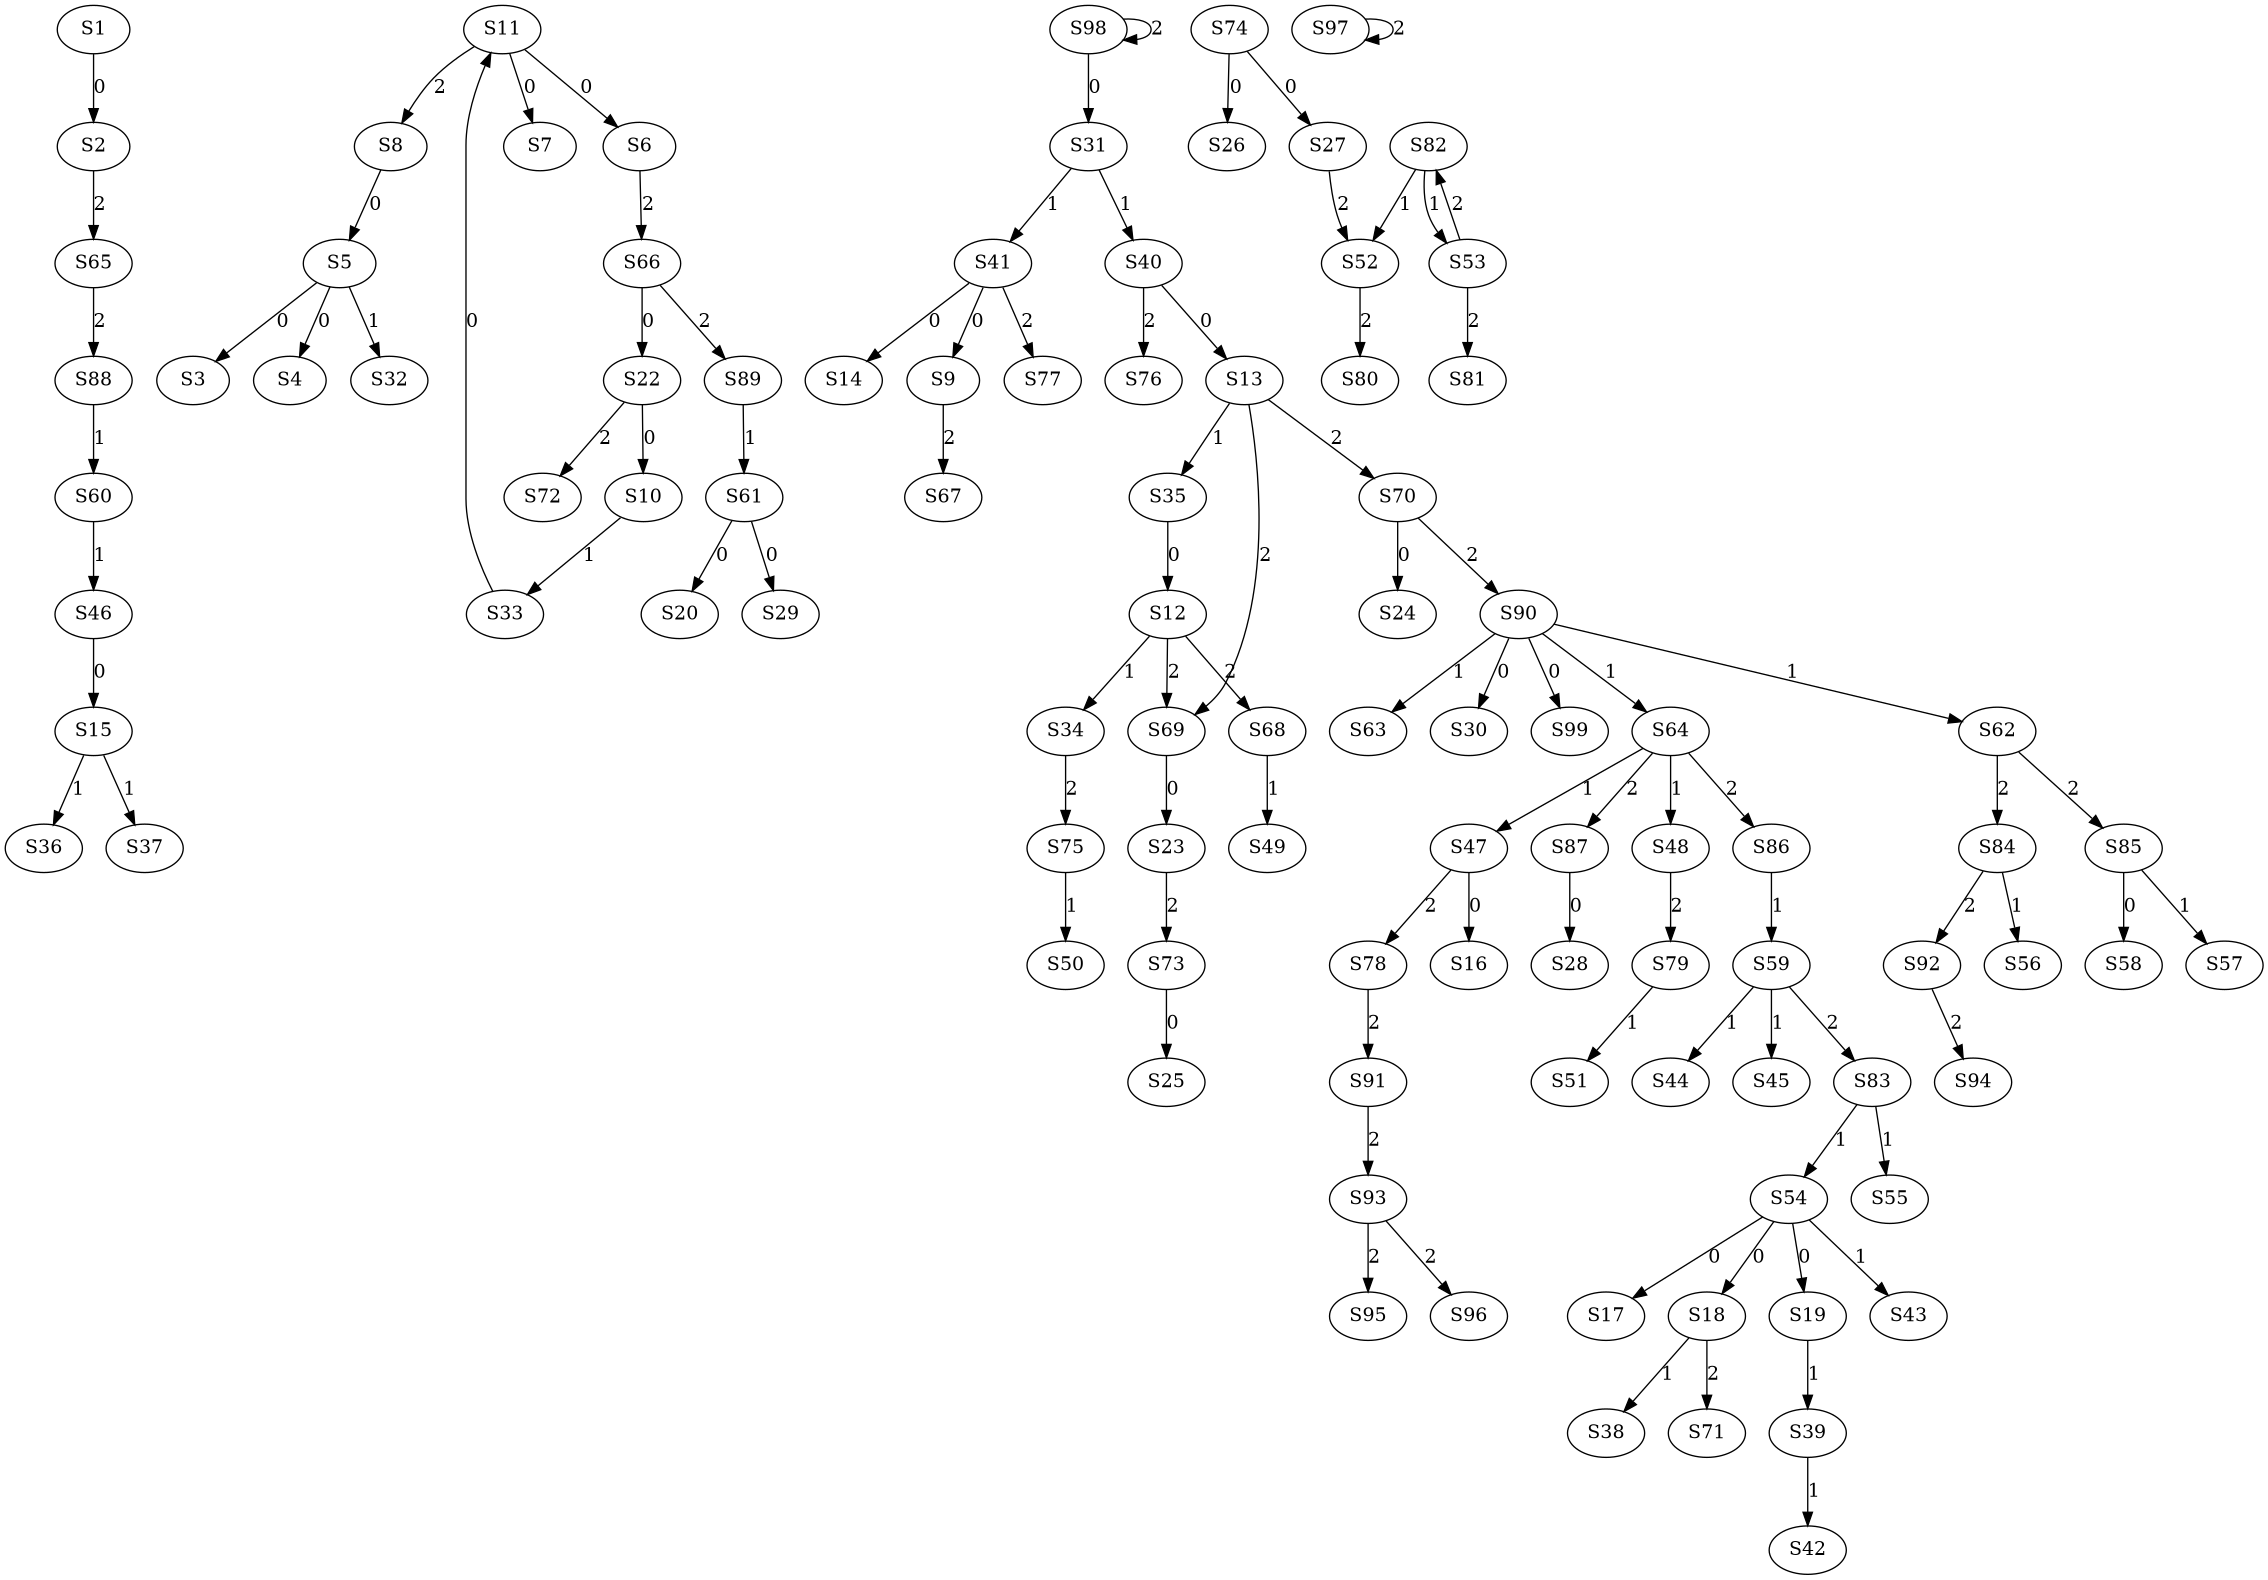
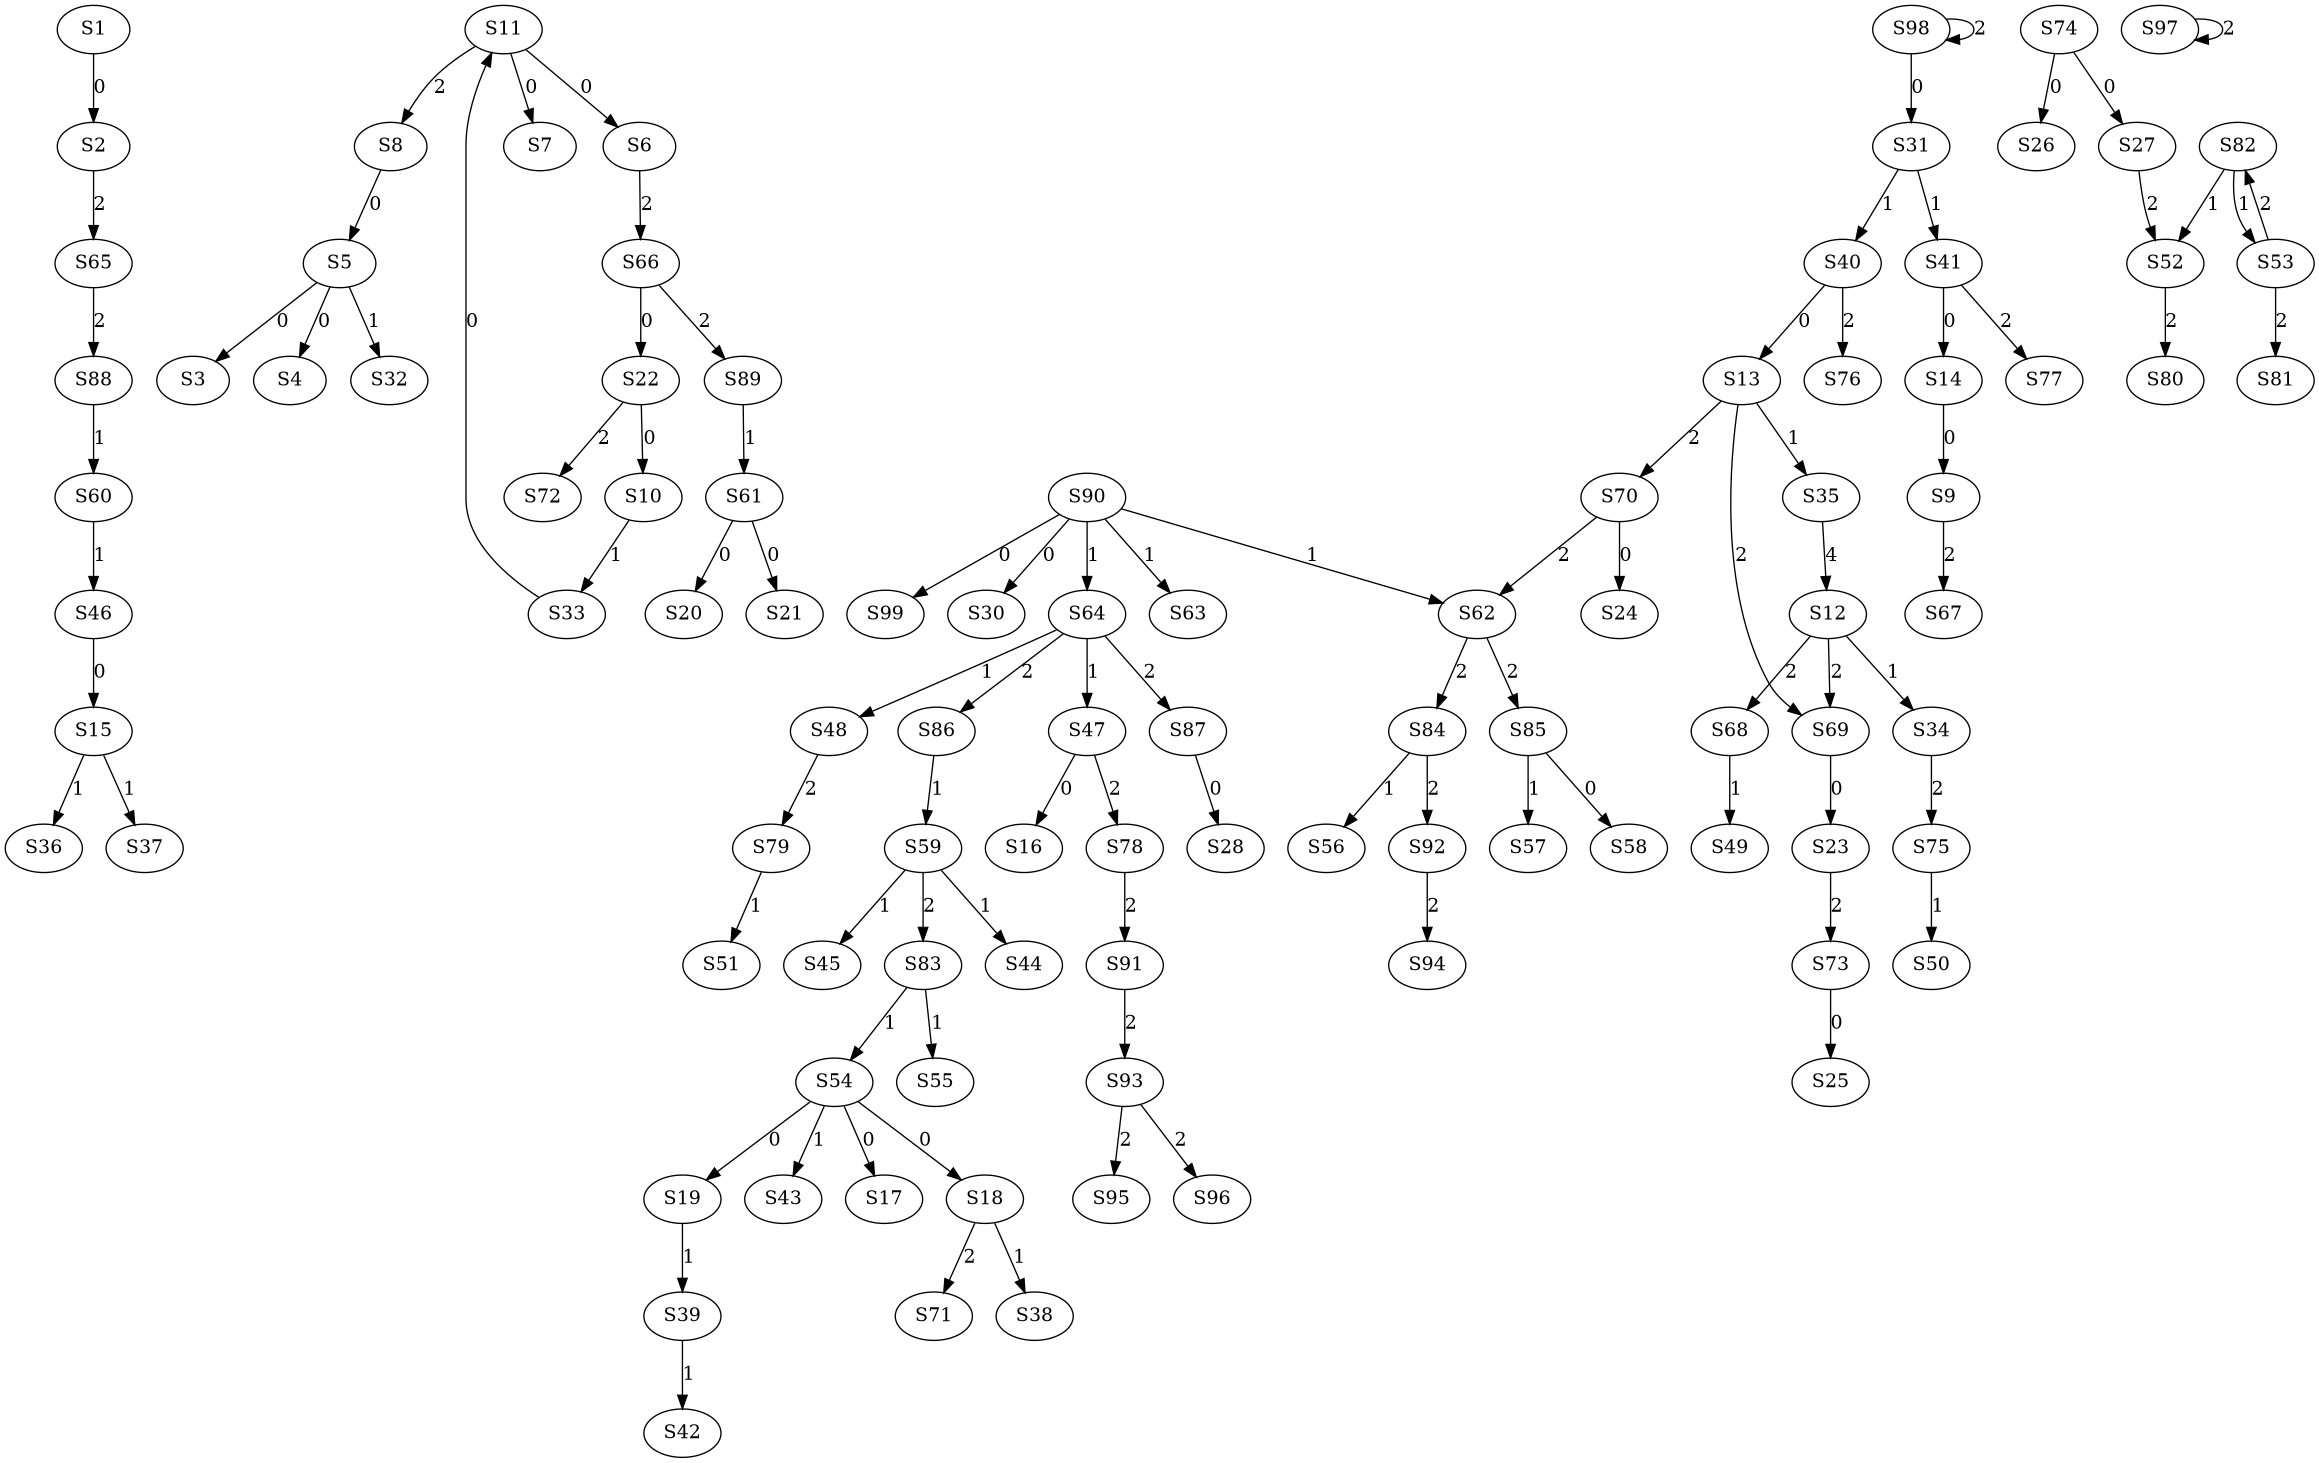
edge "S41" -> "S9": now "S14" -> "S9"
edge "S70" -> "S90": now "S70" -> "S62"
edge "S35" -> "S12": label "0" -> "4"
node "S29": label "S29" -> "S21"
